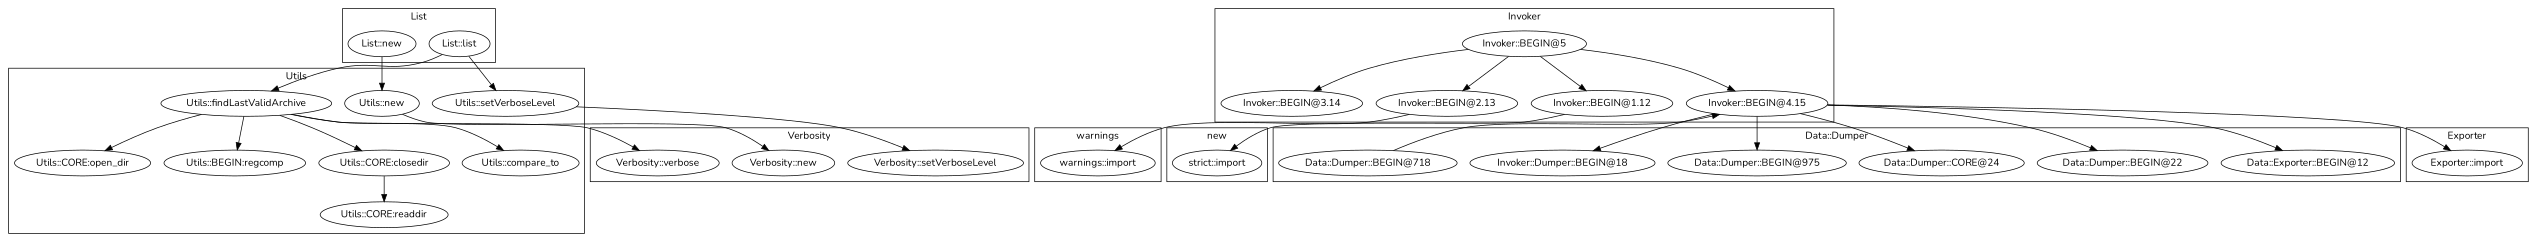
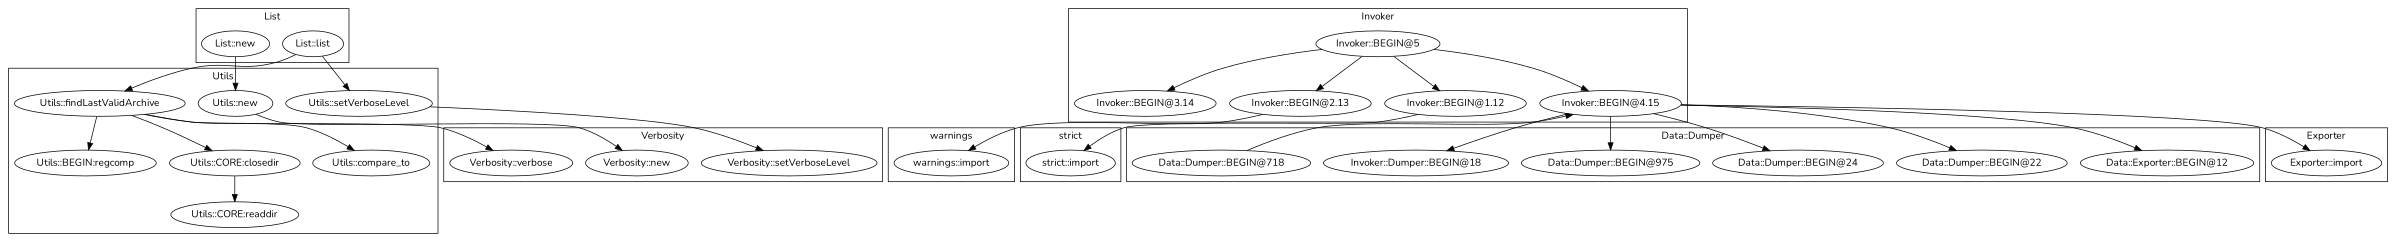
cluster "new": label "new" -> "strict"
node "Utils::CORE:open_dir": removed
node "Data::Dumper::CORE@24": label "Data::Dumper::CORE@24" -> "Data::Dumper::BEGIN@24"
